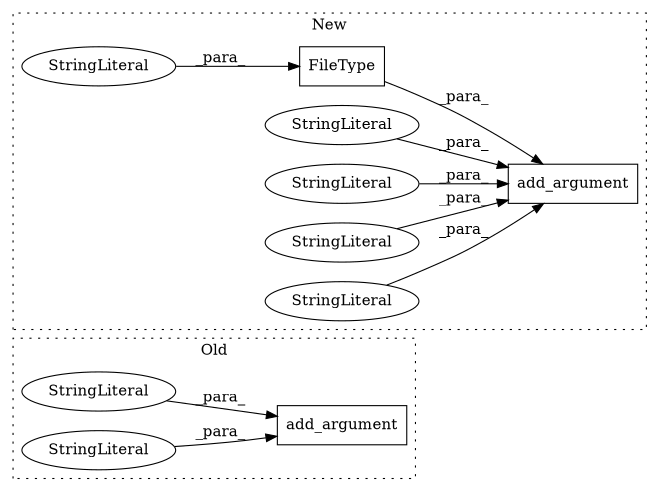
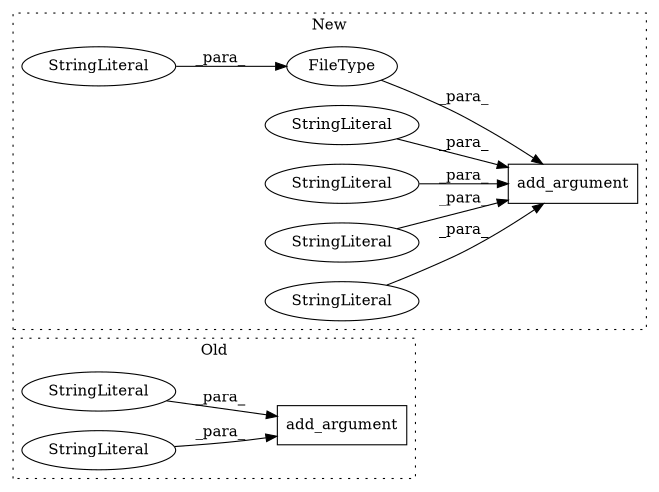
node "FileType": shape box -> ellipse
